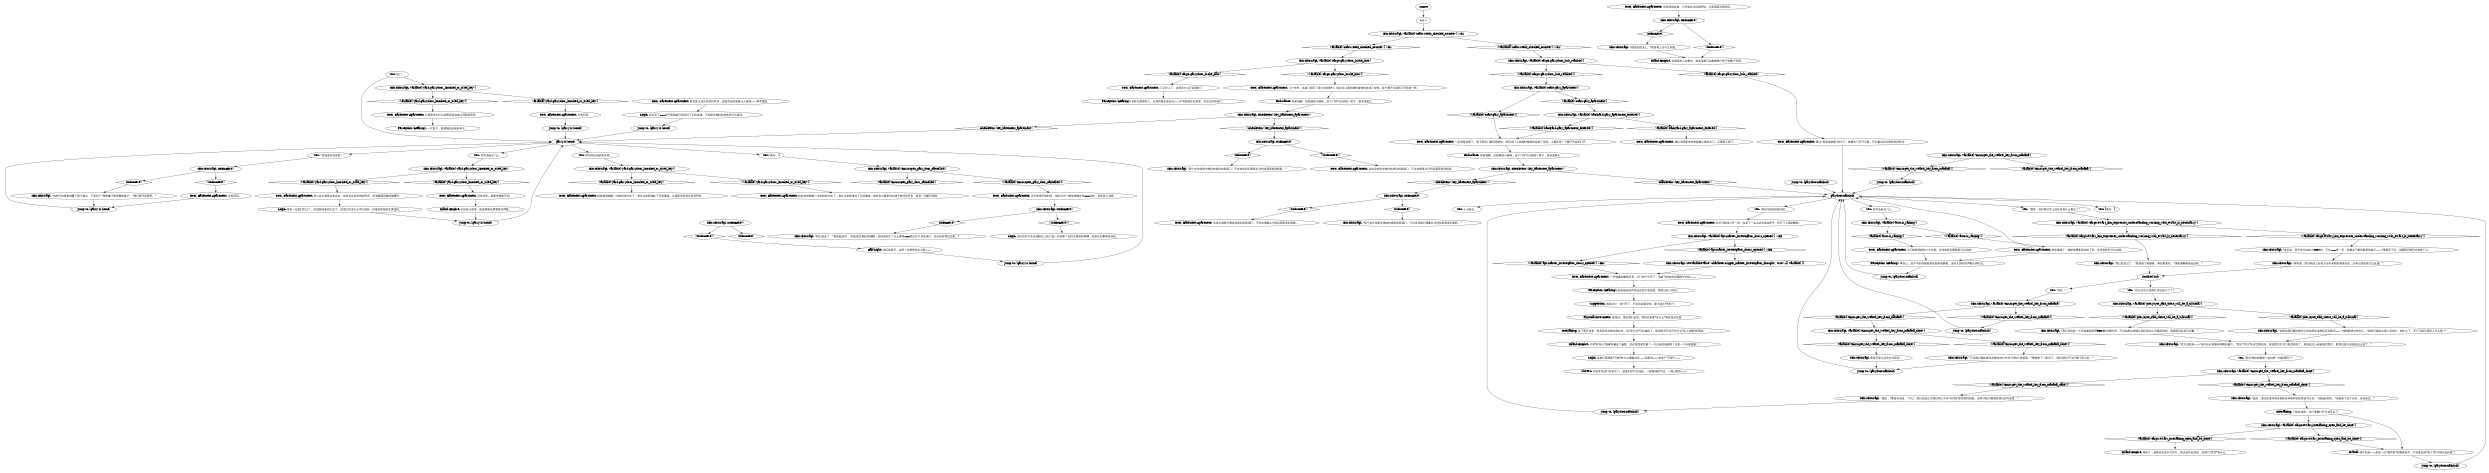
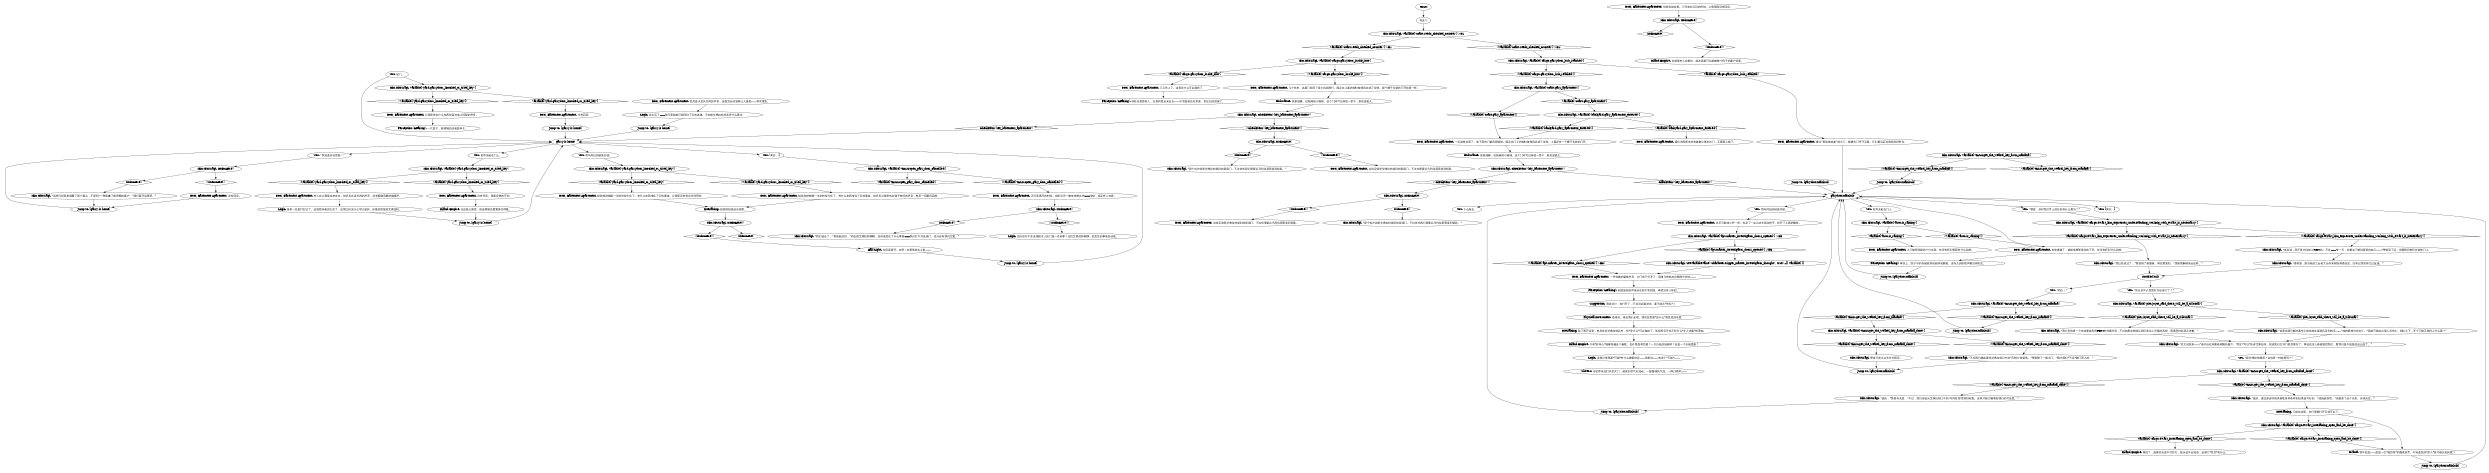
node "START": label "START" -> "TASK"
node "Kim Kitsuragi: “我猜里面没人。”警督看上去不太舒服。": removed
node "Interfacing: 租客的钥匙还在锁里。": added
edge "Door, Basement Apartment: 大门被雨洗刷的十分光滑。你没有听到里面有什么动静。" -> "Perception (Hearing): 事实上，院子中的你被诡异的寂静包围着。连鸟儿的叽喳声都没有听见。": removed
